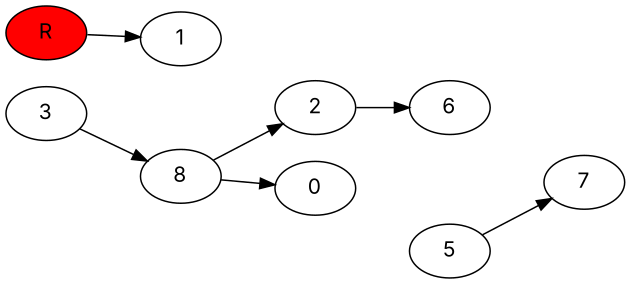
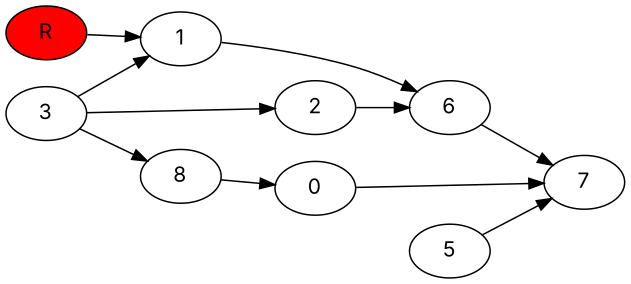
edge "1" -> "6": added
edge "3" -> "1": added
edge "6" -> "7": added
edge "8" -> "2": now "3" -> "2"
edge "0" -> "7": added
